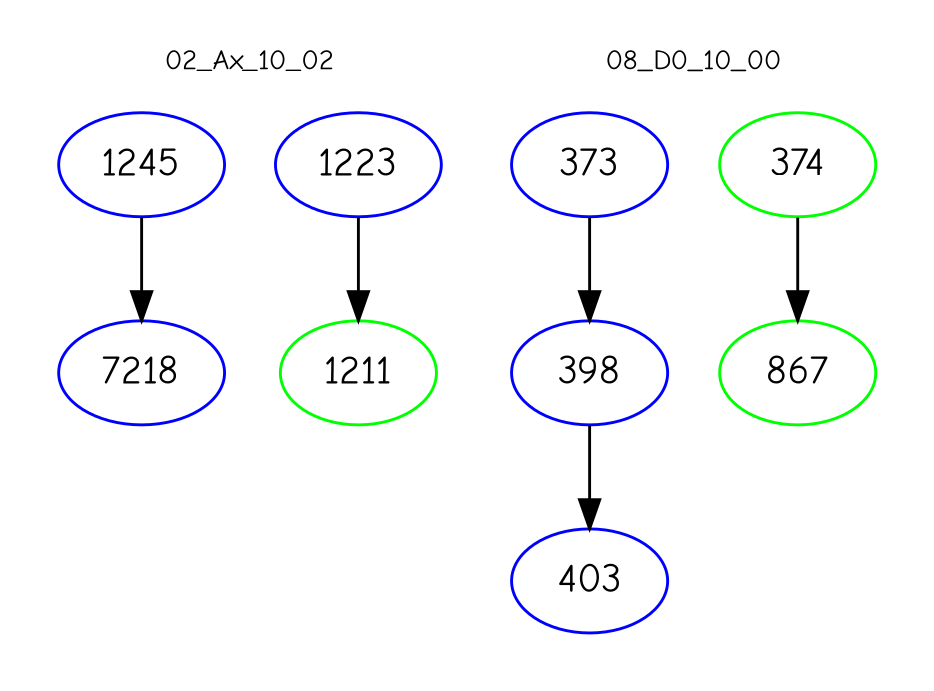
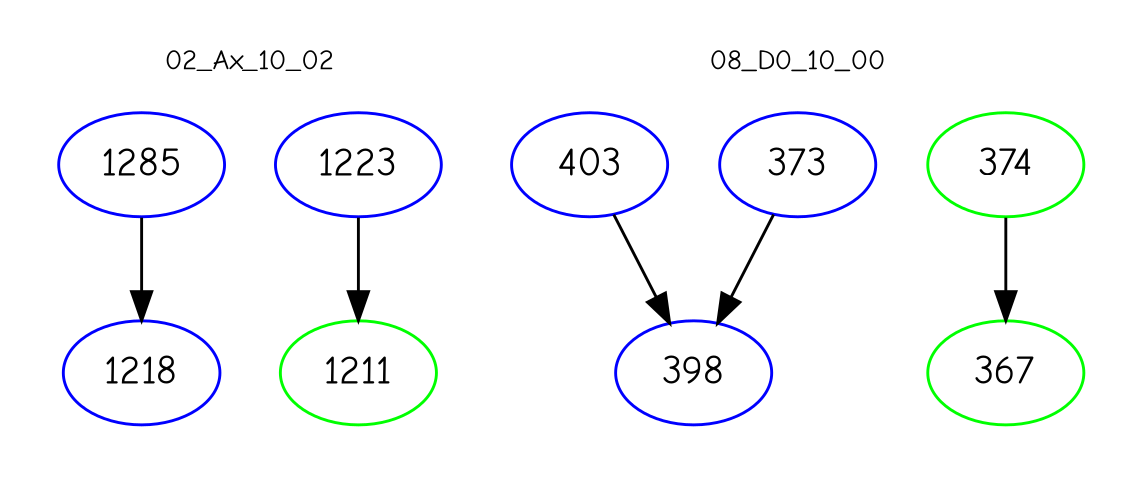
node "1245": label "1245" -> "1285"
node "7218": label "7218" -> "1218"
node "867": label "867" -> "367"
edge "398" -> "403": reversed
